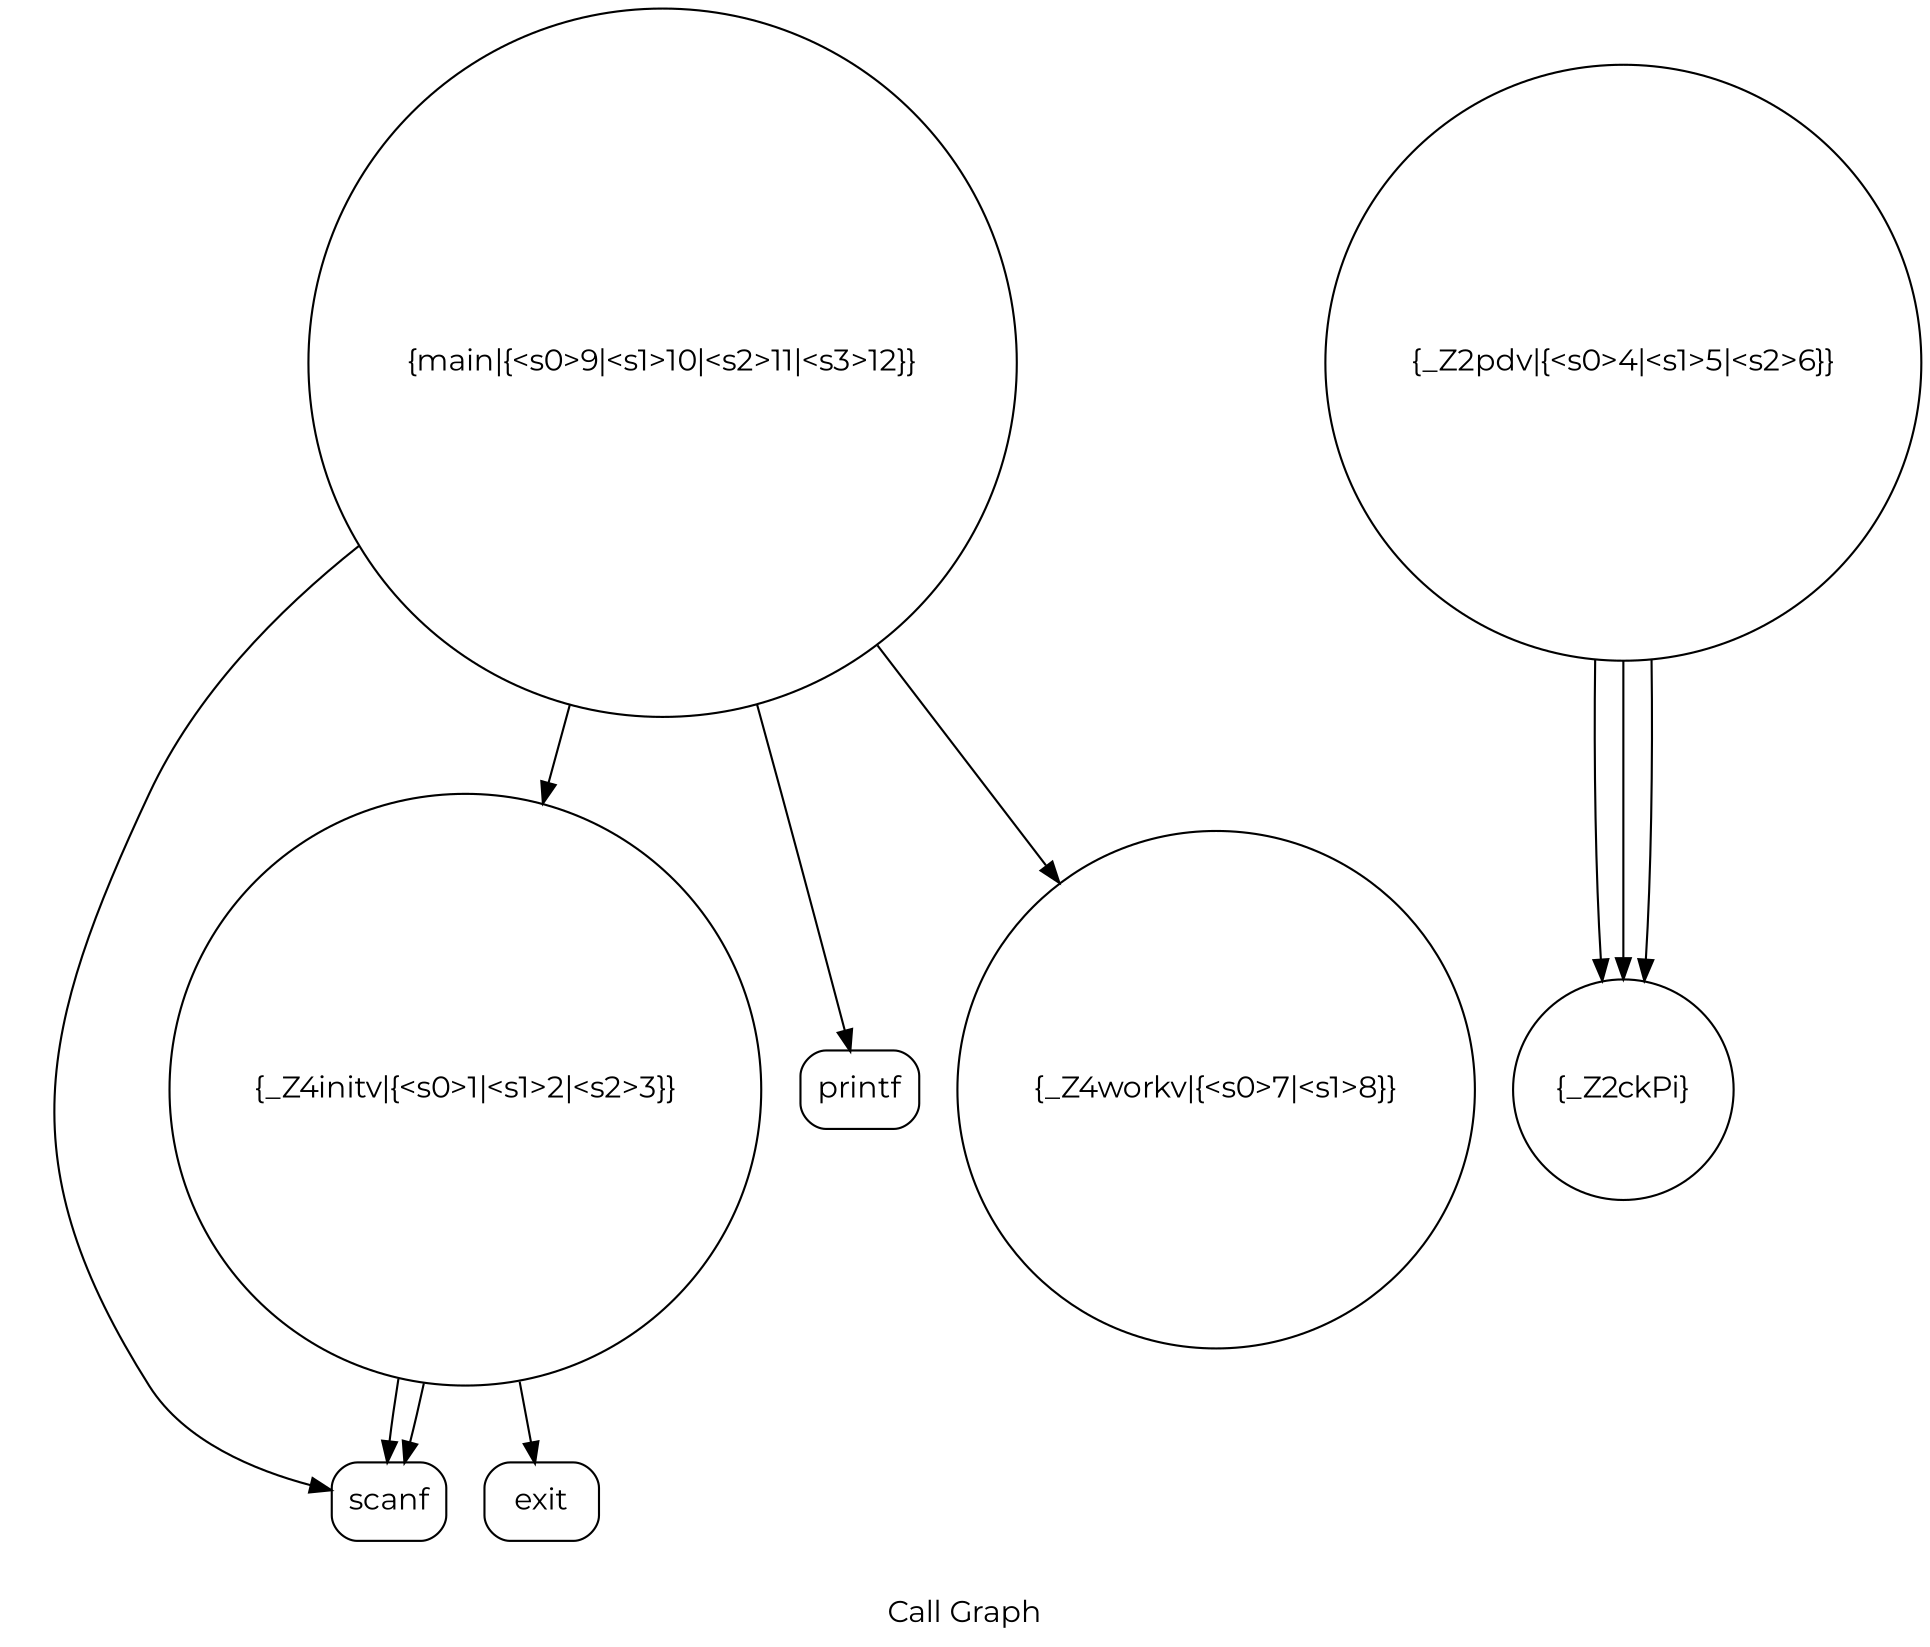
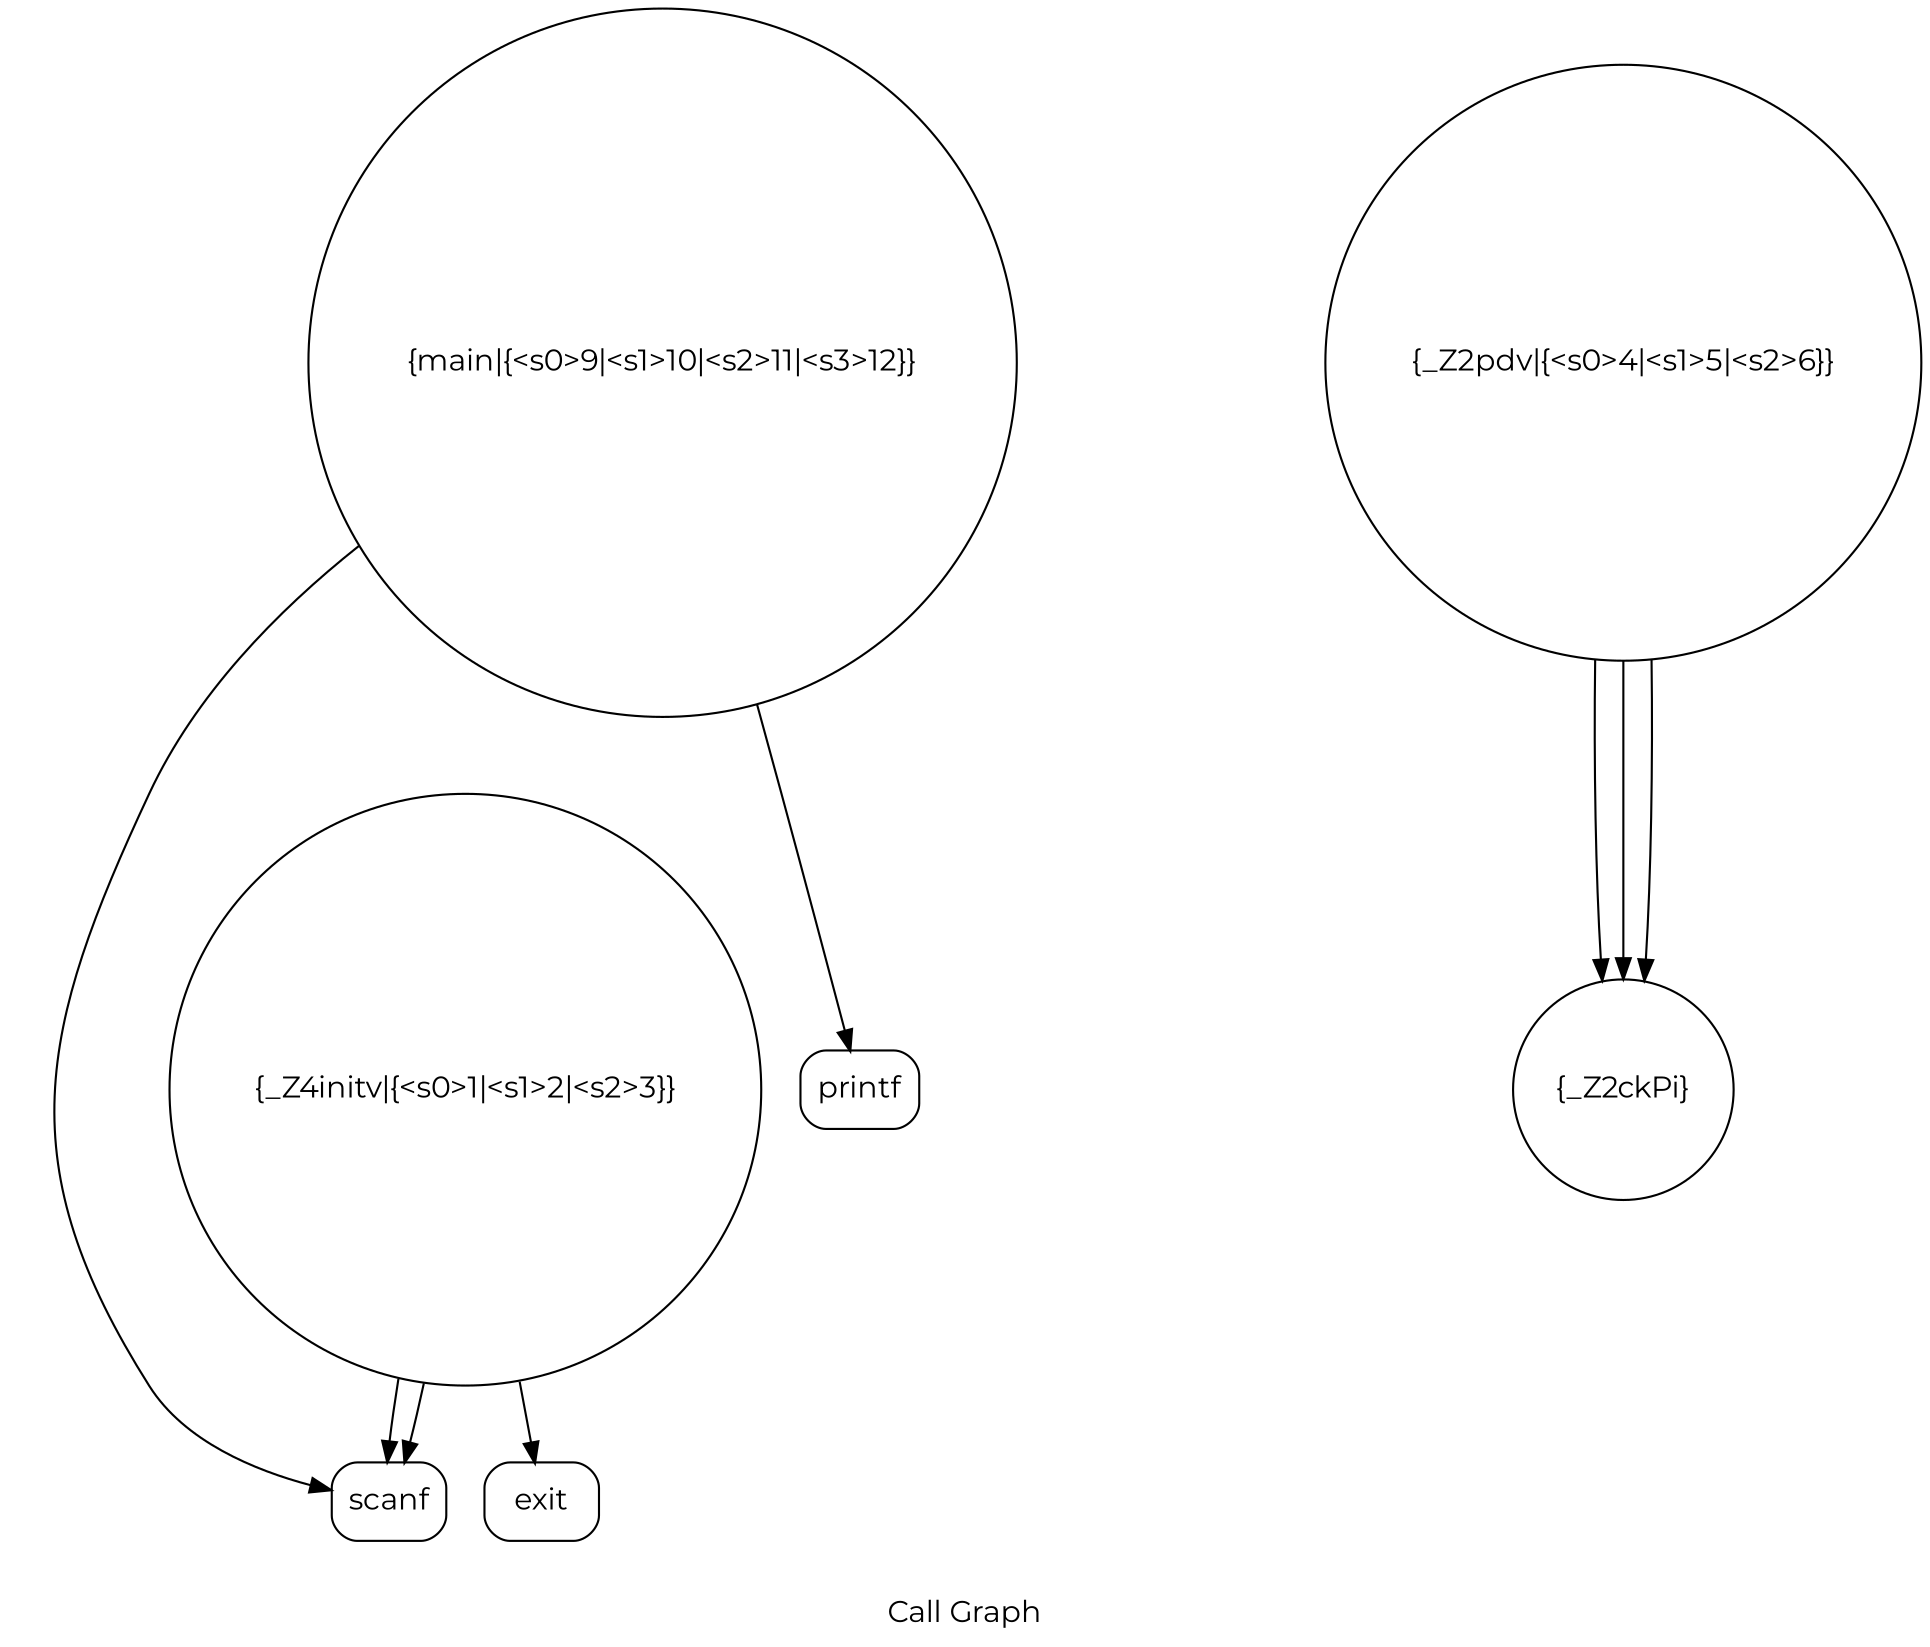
edge "{main|{<s0>9|<s1>10|<s2>11|<s3>12}}" -> "{_Z4initv|{<s0>1|<s1>2|<s2>3}}": removed
node "{_Z4workv|{<s0>7|<s1>8}}": removed
